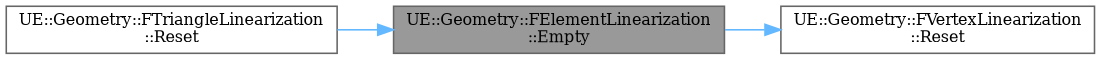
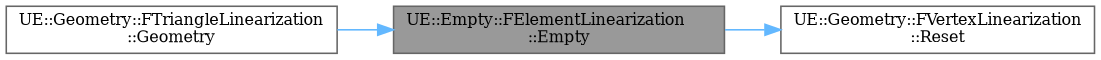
node "UE::Geometry::FTriangleLinearization ::Reset": label "UE::Geometry::FTriangleLinearization ::Reset" -> "UE::Geometry::FTriangleLinearization ::Geometry"
node "UE::Geometry::FElementLinearization ::Empty": label "UE::Geometry::FElementLinearization ::Empty" -> "UE::Empty::FElementLinearization ::Empty"
